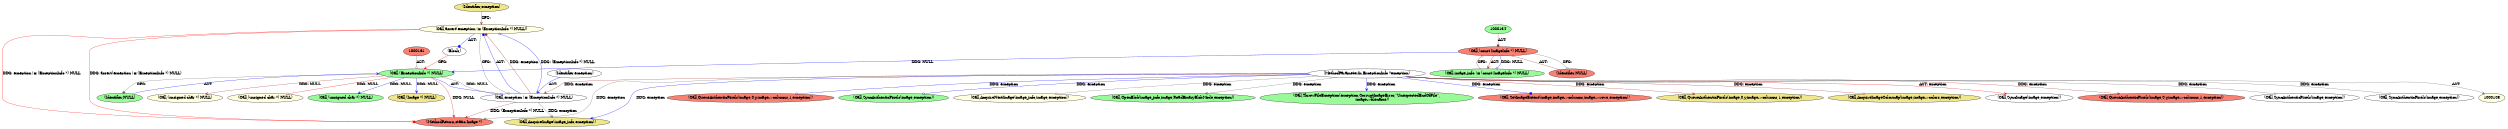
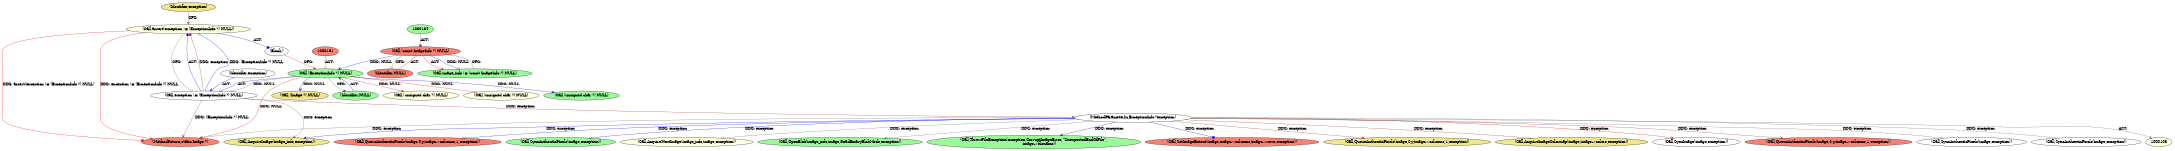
edge "(MethodParameterIn,ExceptionInfo *exception)" -> "(Call,exception != (ExceptionInfo *) NULL)": reversed
edge "(MethodParameterIn,ExceptionInfo *exception)" -> "(Call,SyncImage(image,exception))": label "AST: exception" -> "DDG: exception"
